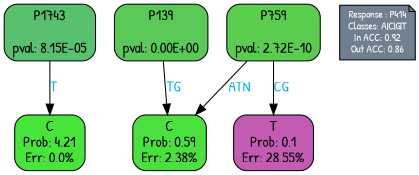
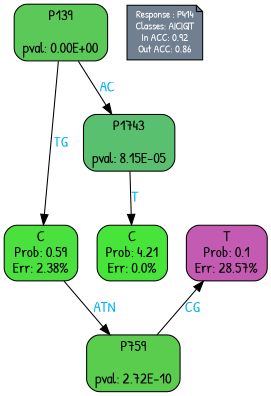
edge "P139 pval: 0.00E+00" -> "P1743 pval: 8.15E-05": added, label "AC"
edge "P759 pval: 2.72E-10" -> "C Prob: 0.59 Err: 2.38%": reversed
node "T Prob: 0.1 Err: 28.55%": label "T Prob: 0.1 Err: 28.55%" -> "T Prob: 0.1 Err: 28.57%"
